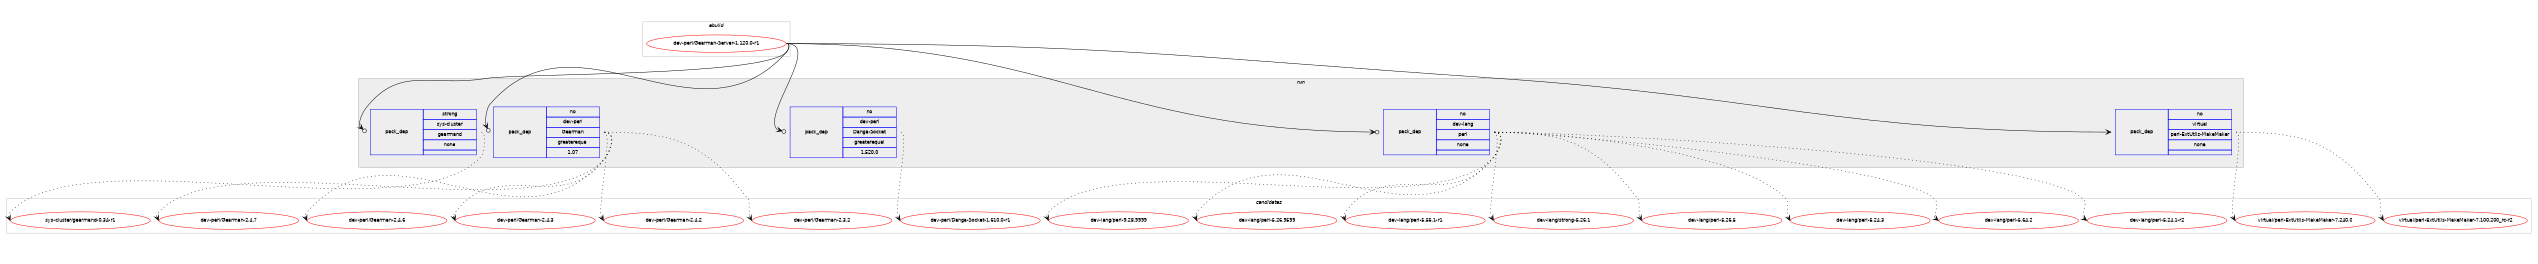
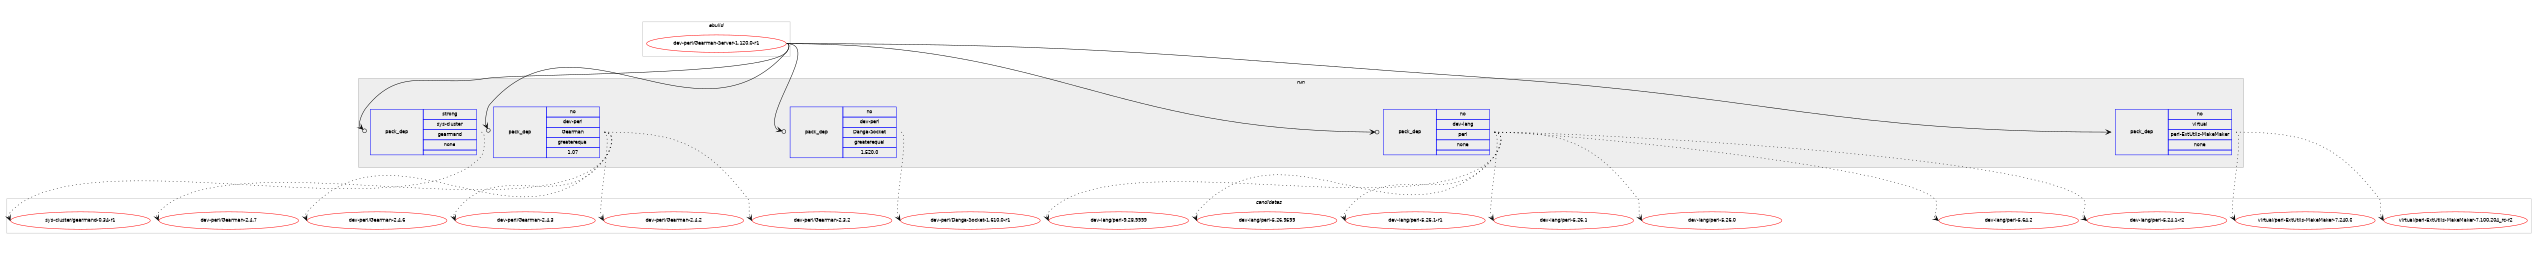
node "dev-lang/perl-5.56.1-r1": label "dev-lang/perl-5.56.1-r1" -> "dev-lang/perl-5.26.1-r1"
node "dev-lang/strong-5.26.1": label "dev-lang/strong-5.26.1" -> "dev-lang/perl-5.26.1"
node "dev-lang/perl-5.26.5": label "dev-lang/perl-5.26.5" -> "dev-lang/perl-5.26.0"
node "dev-lang/perl-5.24.3": removed
node "virtual/perl-ExtUtils-MakeMaker-7.100.200_rc-r2": label "virtual/perl-ExtUtils-MakeMaker-7.100.200_rc-r2" -> "virtual/perl-ExtUtils-MakeMaker-7.100.204_rc-r2"
